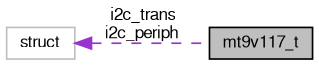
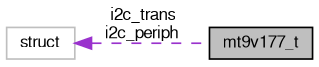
node "mt9v117_t": label "mt9v117_t" -> "mt9v177_t"
